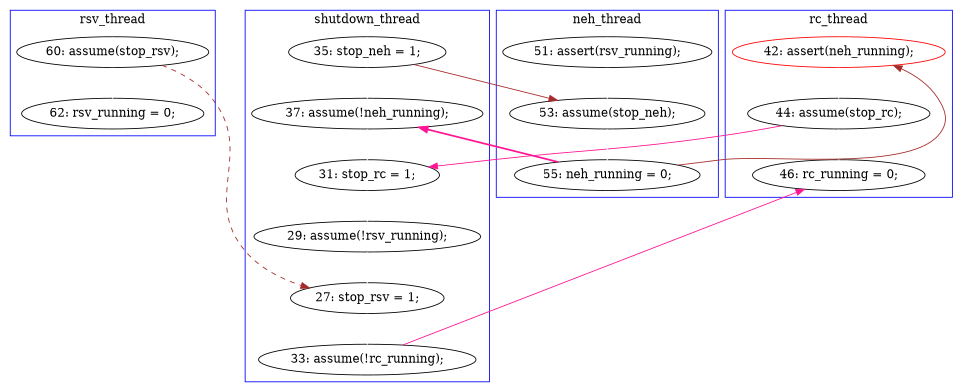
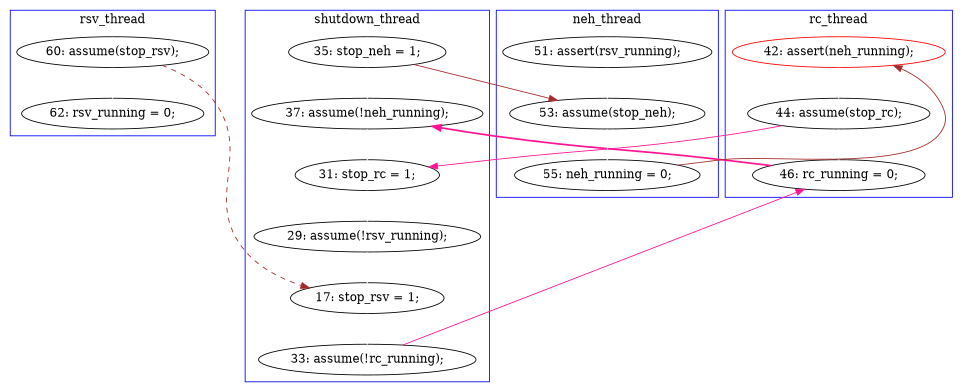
edge "55: neh_running = 0;" -> "37: assume(!neh_running);": now "46: rc_running = 0;" -> "37: assume(!neh_running);"
node "27: stop_rsv = 1;": label "27: stop_rsv = 1;" -> "17: stop_rsv = 1;"
